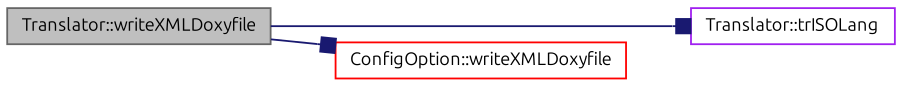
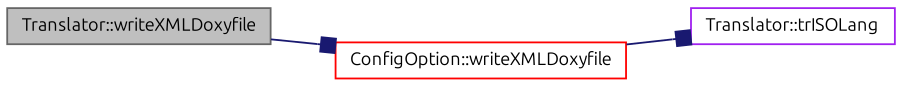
edge "Translator::writeXMLDoxyfile" -> "Translator::trISOLang": now "ConfigOption::writeXMLDoxyfile" -> "Translator::trISOLang"
